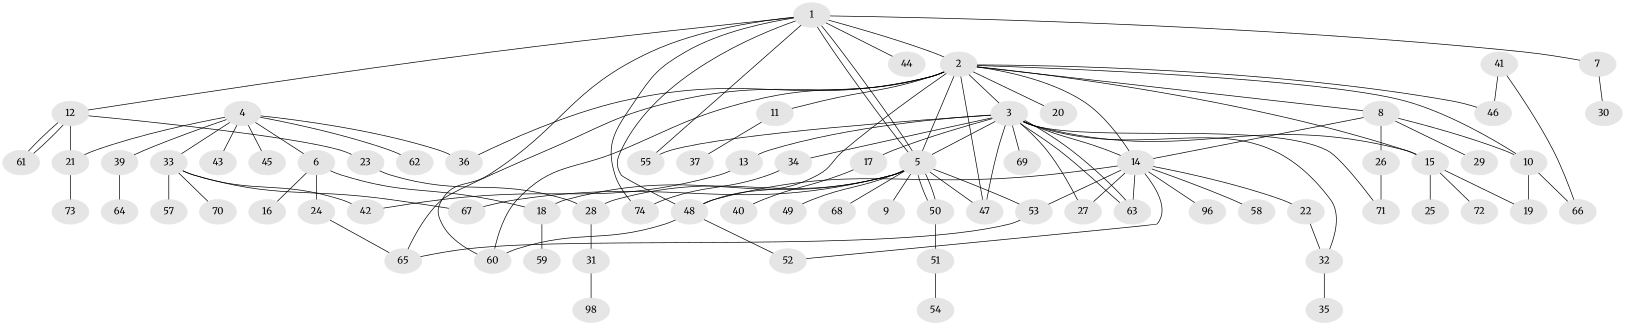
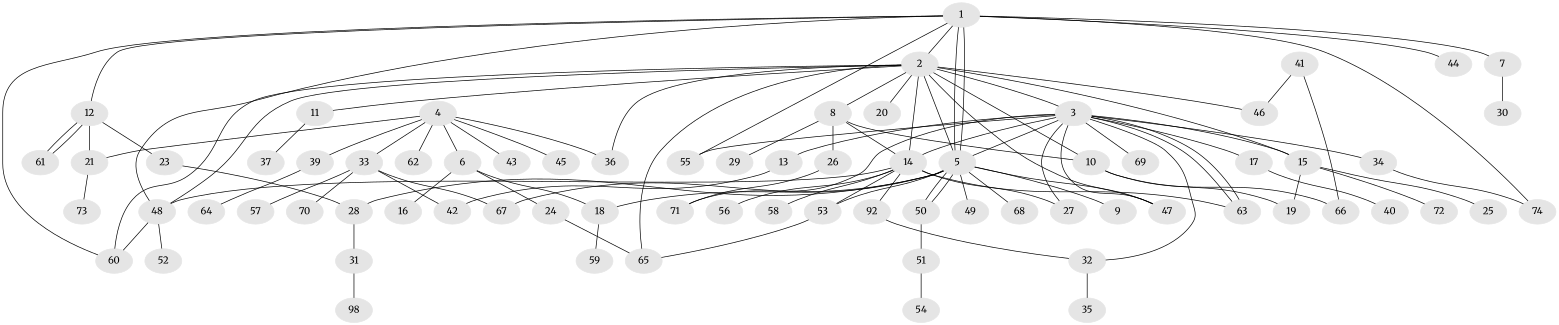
node "96": label "96" -> "56"
node "22": label "22" -> "92"
edge "14" -- "52": removed
